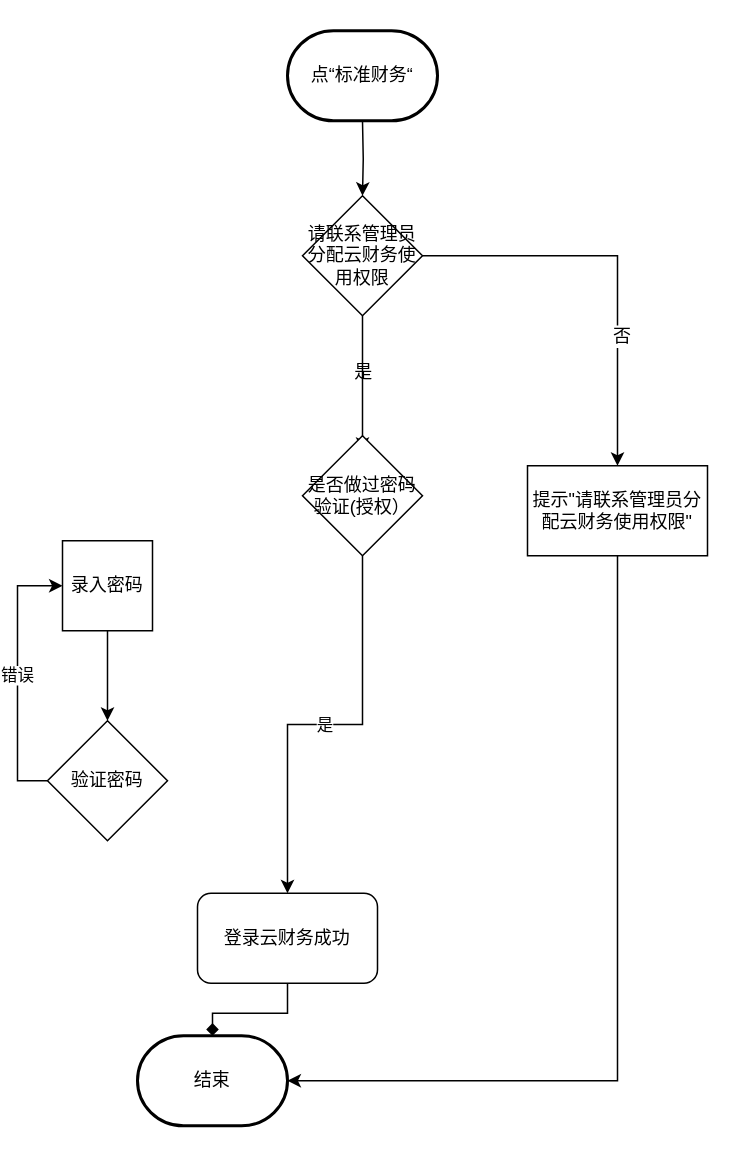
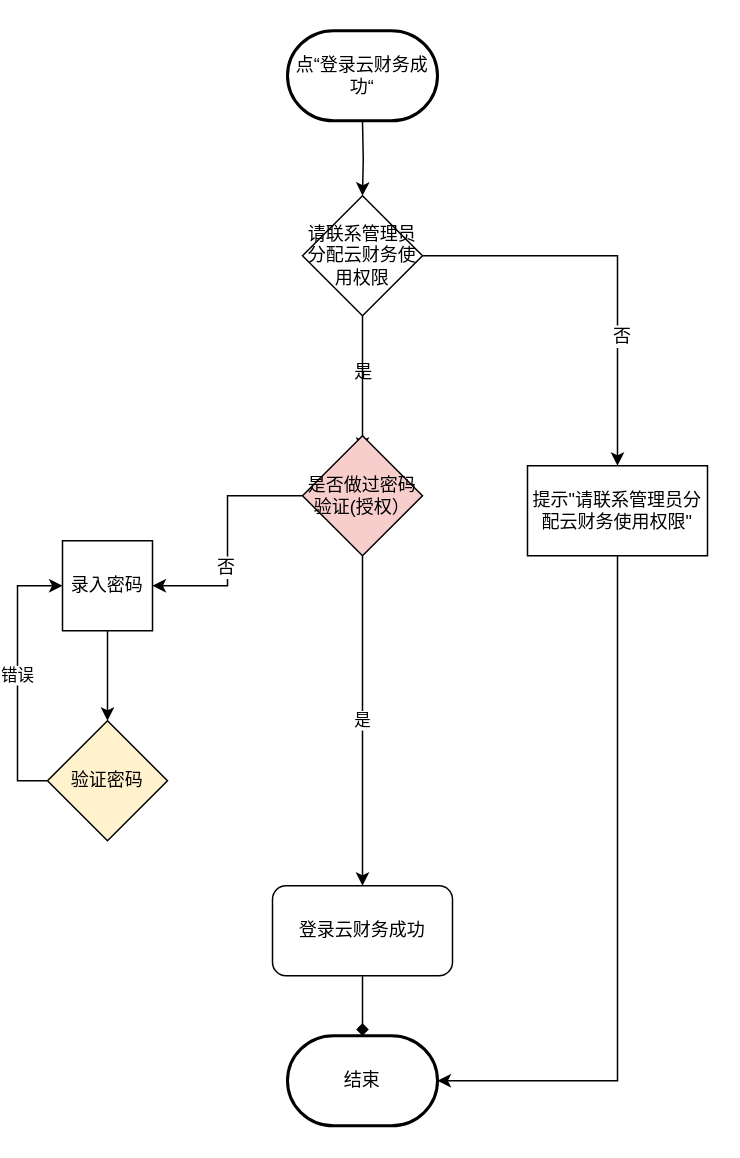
node "点“标准财务“": label "点“标准财务“" -> "点“登录云财务成功“"
node "是否做过密码验证(授权）": fillcolor #ffffff -> #f8cecc
edge "是否做过密码验证(授权）" -> "录入密码": added, label "否"
node "验证密码": fillcolor #ffffff -> #fff2cc
node "登录云财务成功": moved (287, 938) -> (362, 931)
node "结束": moved (212, 1081) -> (362, 1081)
